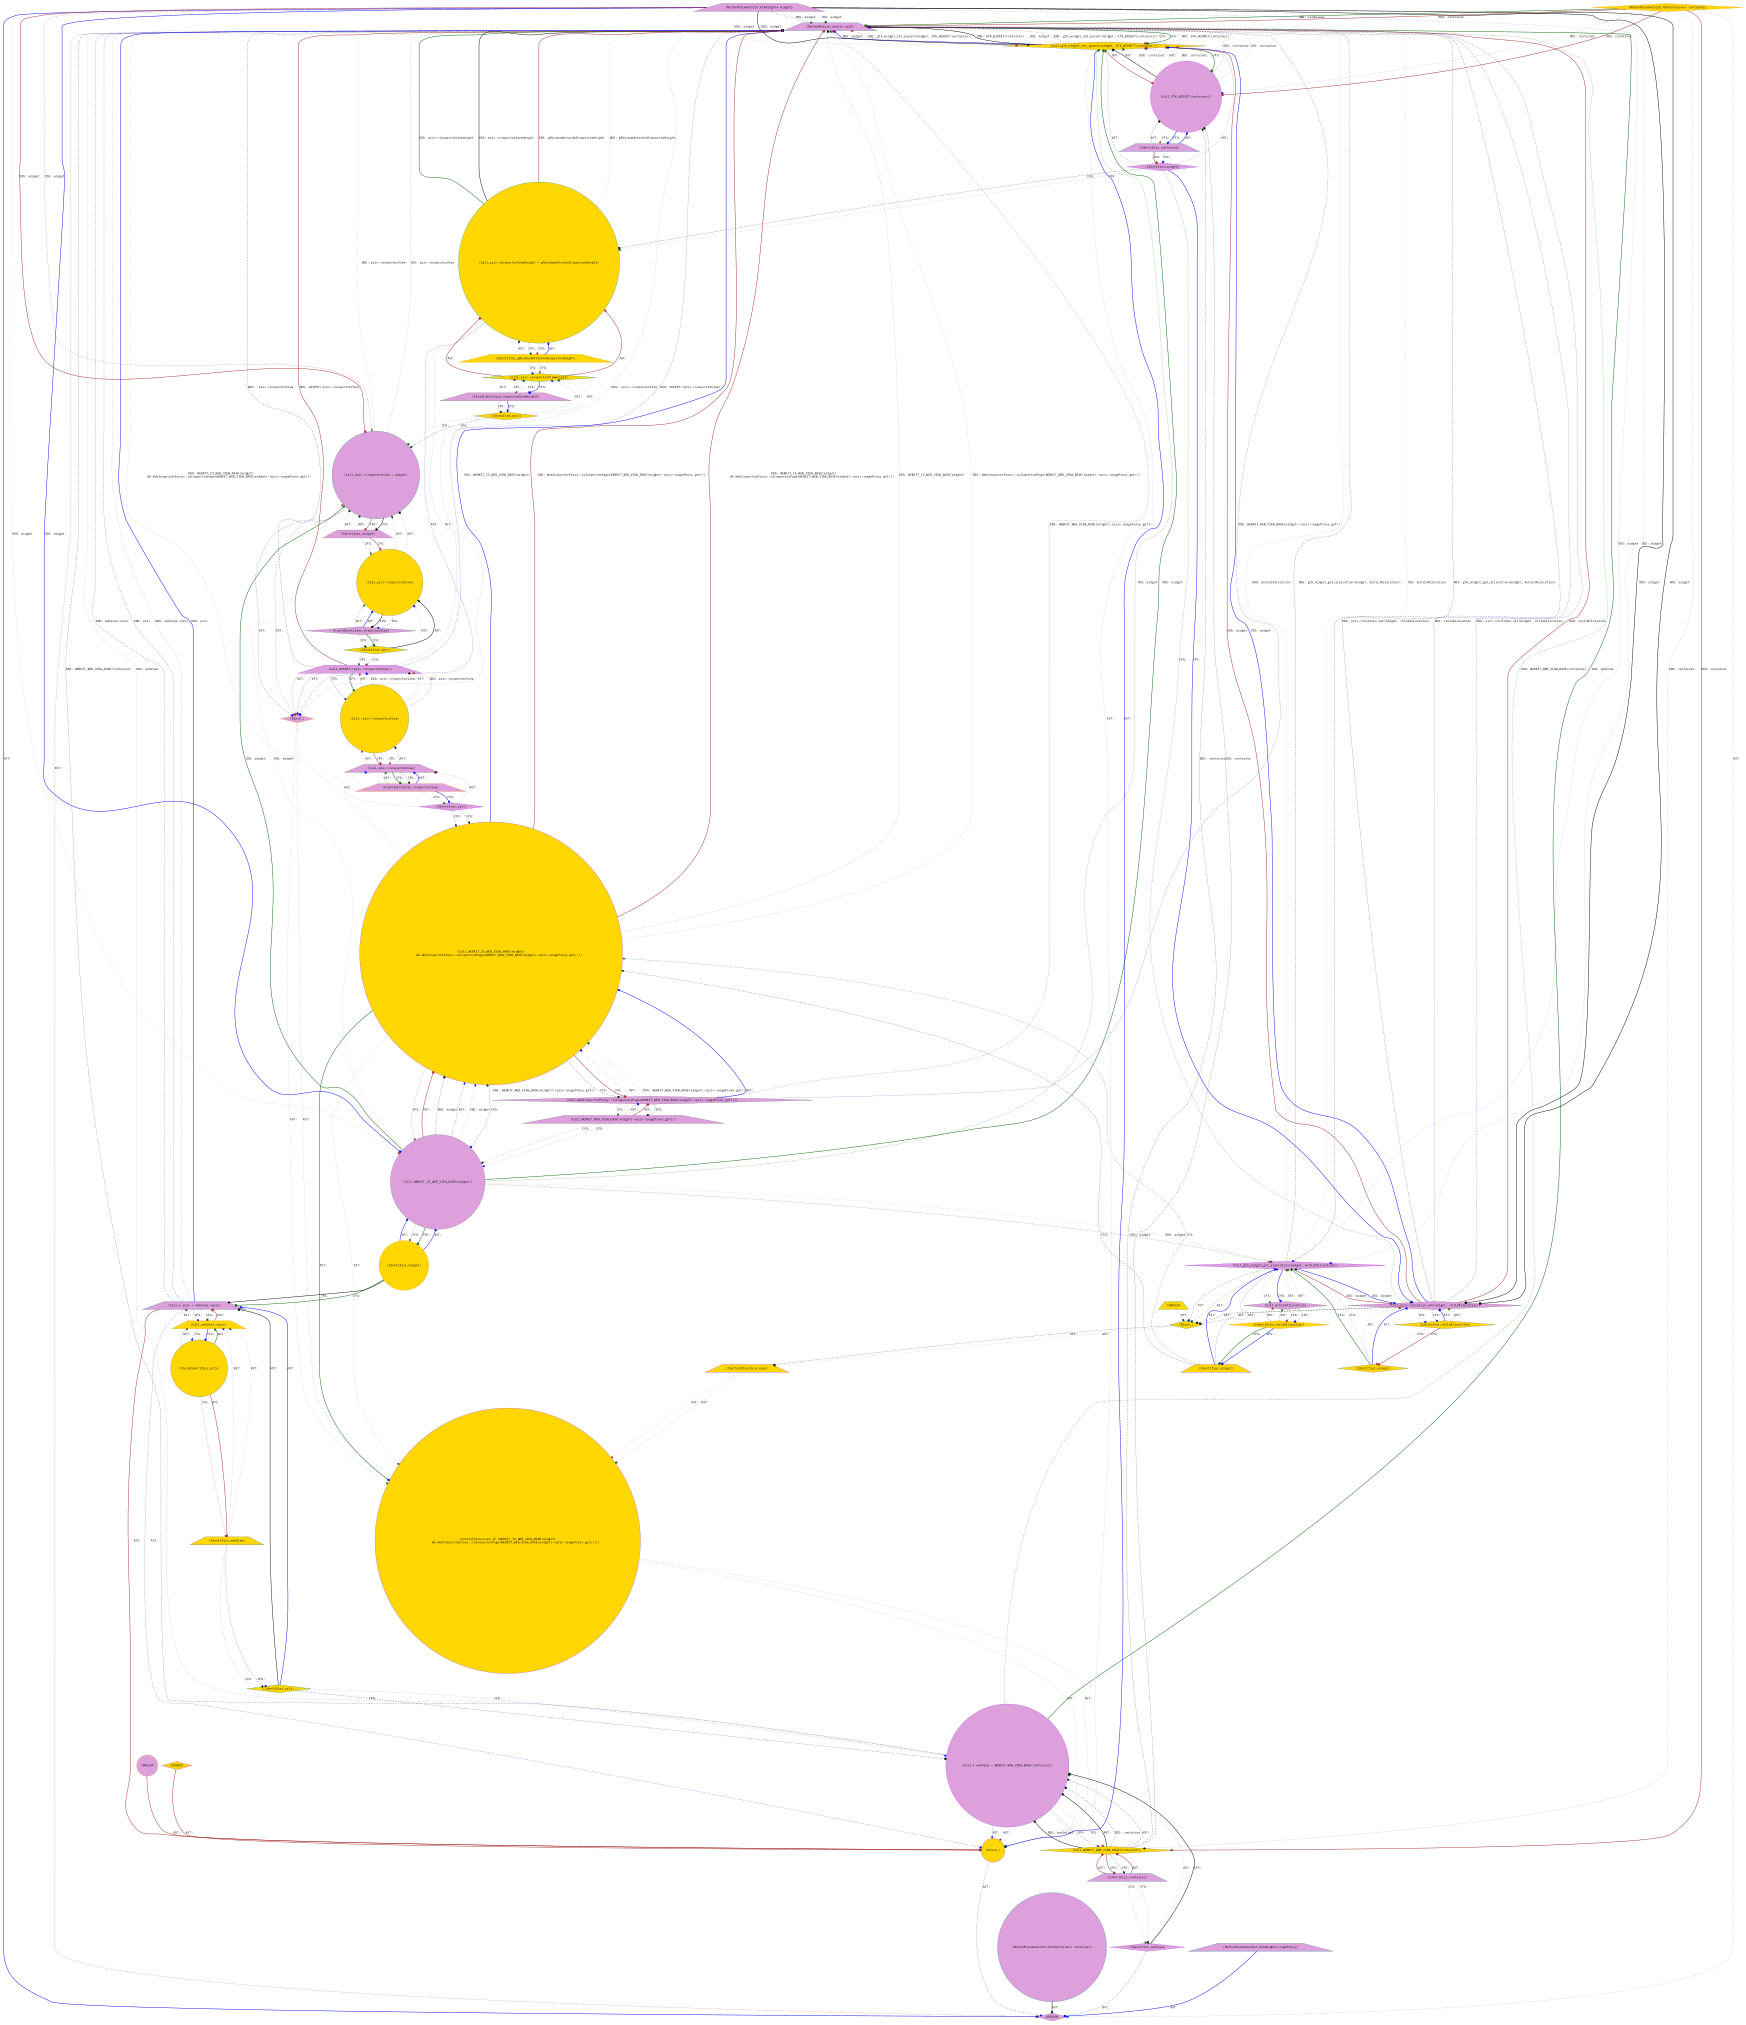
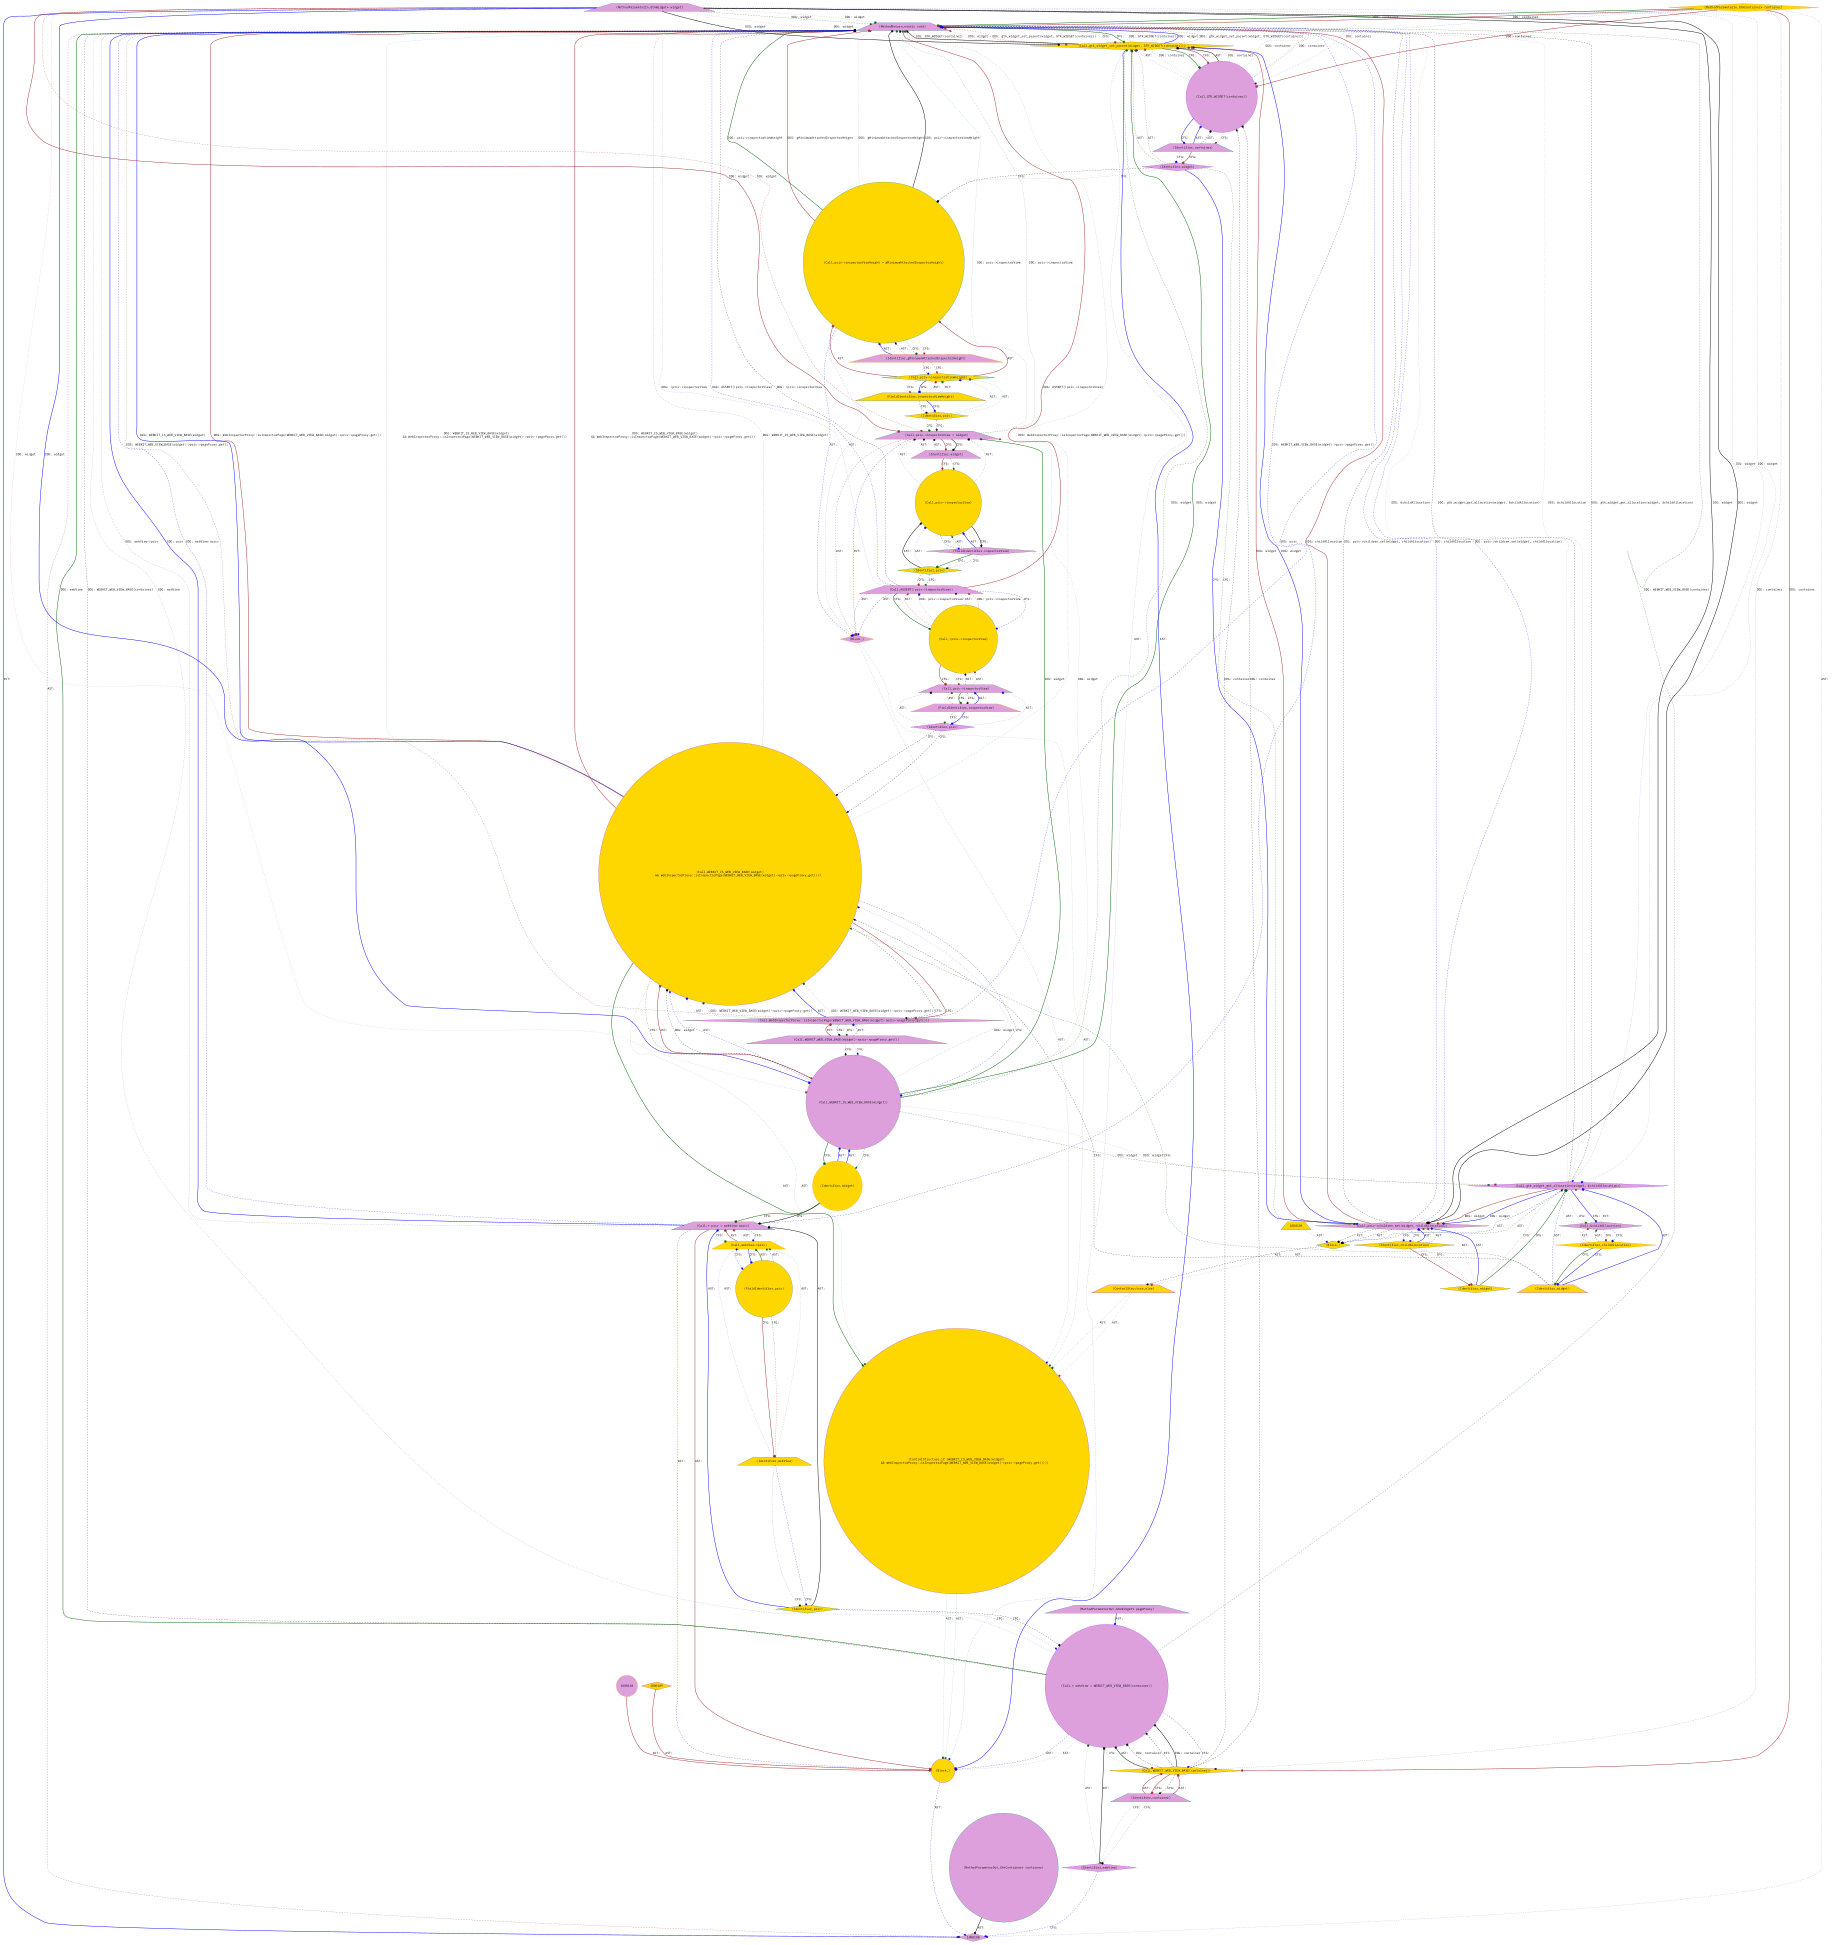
node "(Identifier,gMinimumAttachedInspectorHeight)": fillcolor gold -> plum
node "(FieldIdentifier,inspectorViewHeight)": fillcolor plum -> gold
node "(Call,priv->inspectorView = widget)": shape circle -> trapezium
edge "(MethodParameterOut,GtkWidget* pageProxy)" -> "1000100": now "(MethodParameterOut,GtkWidget* pageProxy)" -> "(Call,* webView = WEBKIT_WEB_VIEW_BASE(container))"
